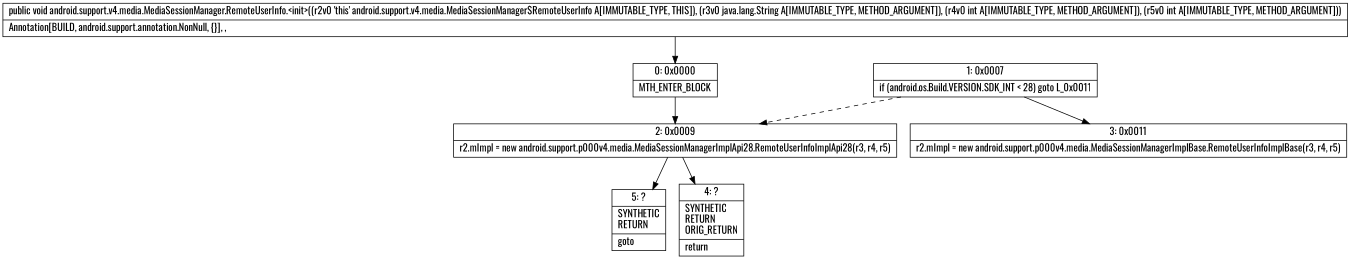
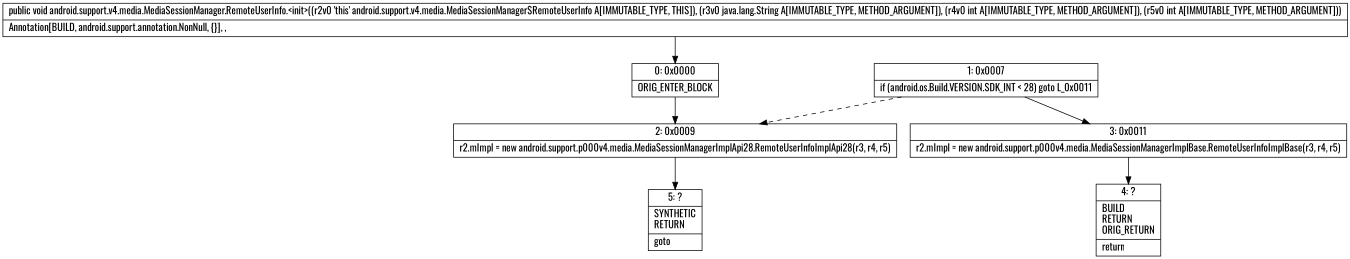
node "0: 0x0000": text "MTH_ENTER_BLOCK" -> "ORIG_ENTER_BLOCK"
edge "2: 0x0009" -> "4: ?": now "3: 0x0011" -> "4: ?"
node "4: ?": text "SYNTHETIC" -> "BUILD"
